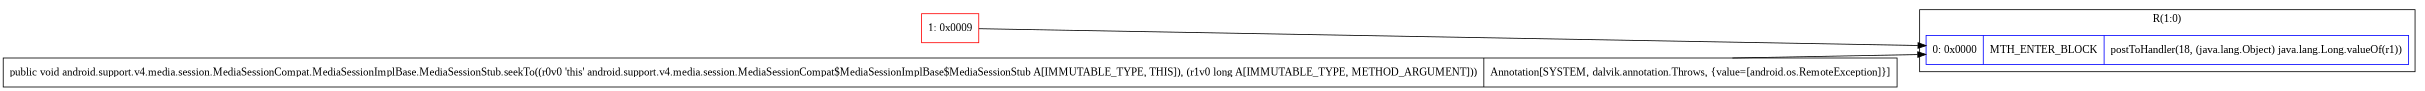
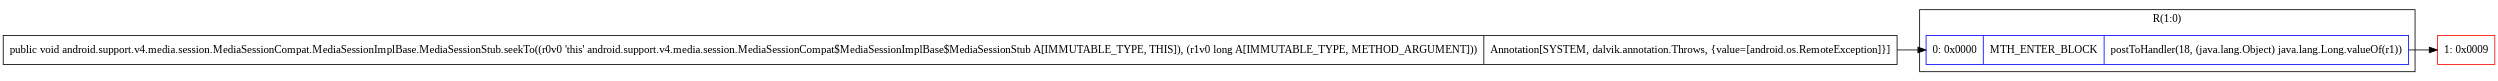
edge "1: 0x0009" -> "0: 0x0000": reversed
